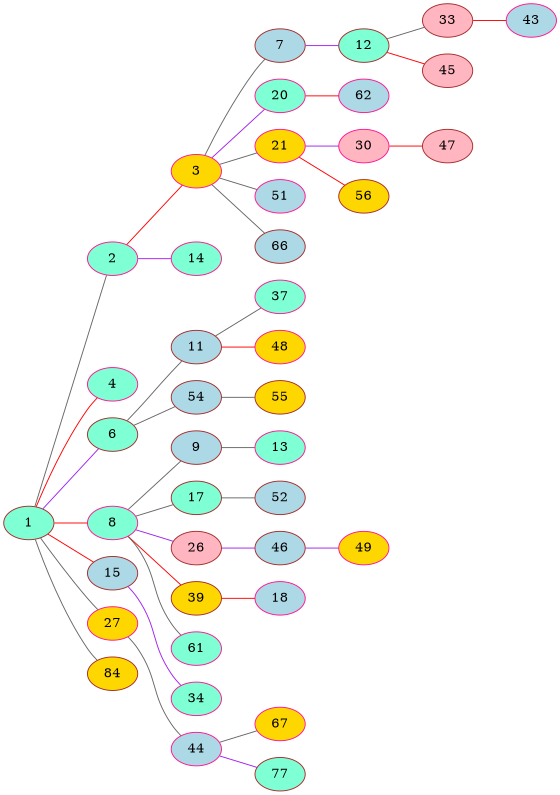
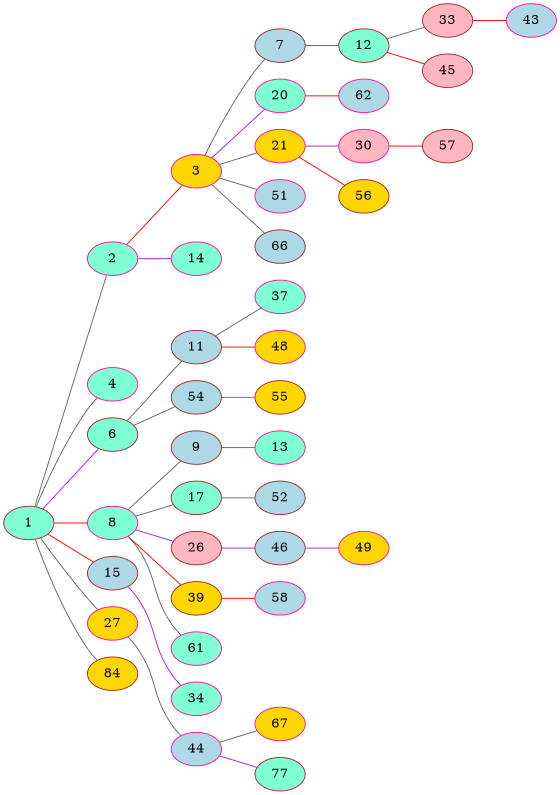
node "47": label "47" -> "57"
edge "4" -- "1": color red -> gray40
node "18": label "18" -> "58"
